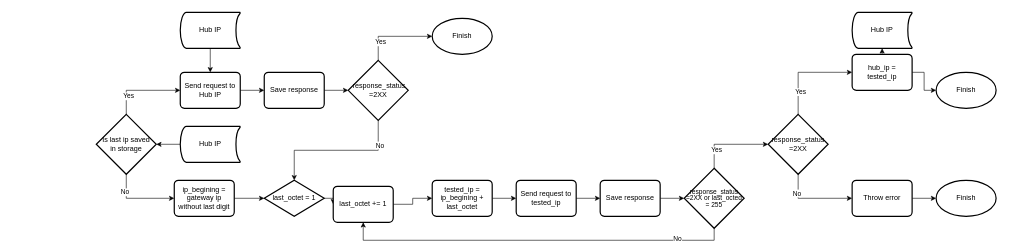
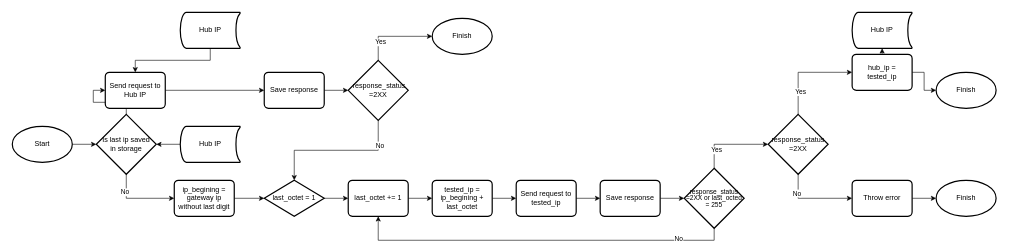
node "Send request to Hub IP": moved (210, 90) -> (135, 90)
node "Start": added
edge "Start" -> "Is last ip saved in storage": added
node "last_octet += 1": moved (363, 204) -> (378, 198)
